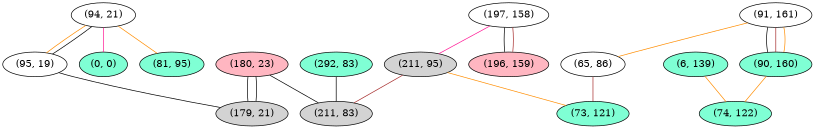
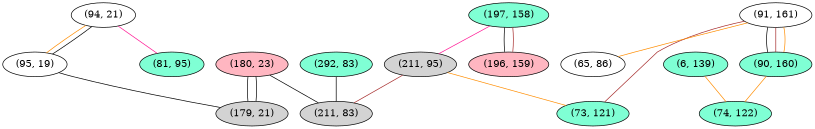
node "(197, 158)": fillcolor white -> aquamarine
edge "(94, 21)" -- "(81, 95)": color darkorange -> deeppink
node "(0, 0)": removed
edge "(65, 86)" -- "(73, 121)": now "(91, 161)" -- "(73, 121)"
